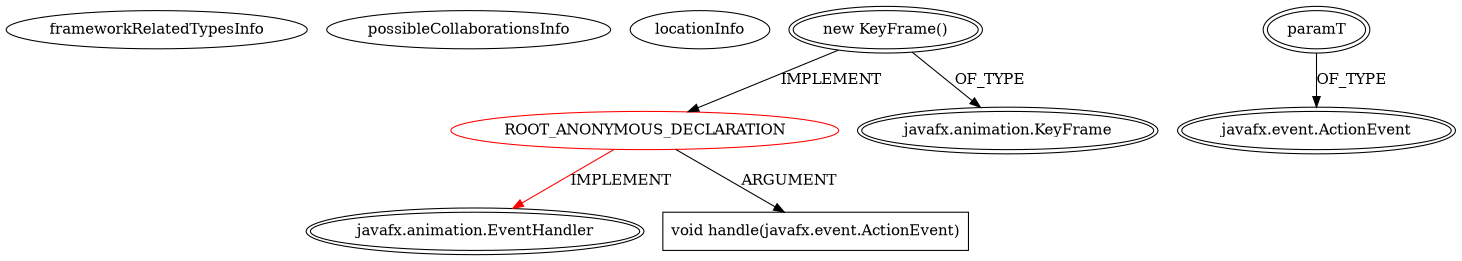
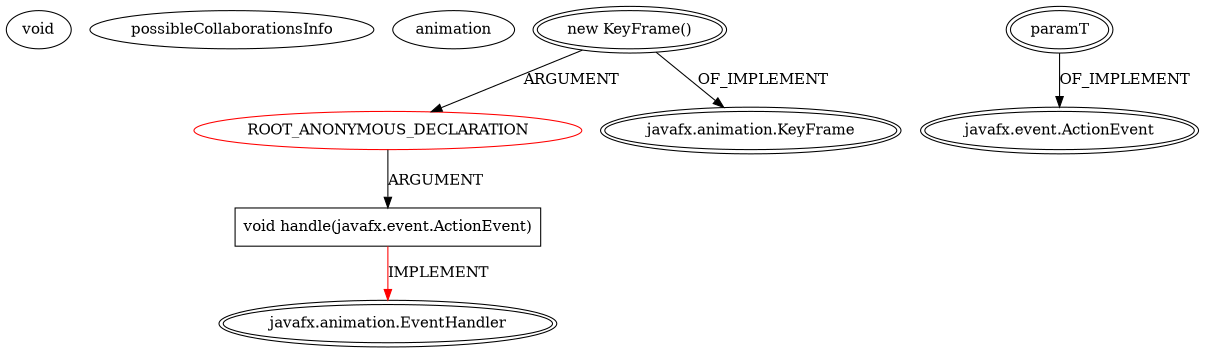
node "frameworkRelatedTypesInfo": label "frameworkRelatedTypesInfo" -> "void"
node "locationInfo": label "locationInfo" -> "animation"
edge "new KeyFrame()" -> "ROOT_ANONYMOUS_DECLARATION": label "IMPLEMENT" -> "ARGUMENT"
edge "new KeyFrame()" -> "javafx.animation.KeyFrame": label "OF_TYPE" -> "OF_IMPLEMENT"
edge "paramT" -> "javafx.event.ActionEvent": label "OF_TYPE" -> "OF_IMPLEMENT"
edge "ROOT_ANONYMOUS_DECLARATION" -> "javafx.animation.EventHandler": now "void handle(javafx.event.ActionEvent)" -> "javafx.animation.EventHandler"
